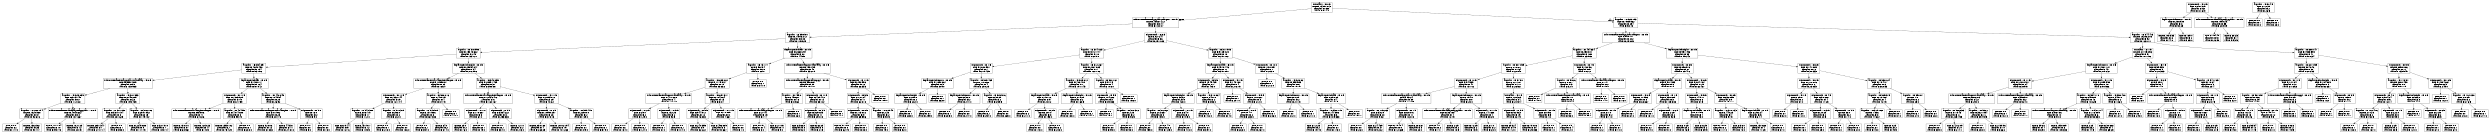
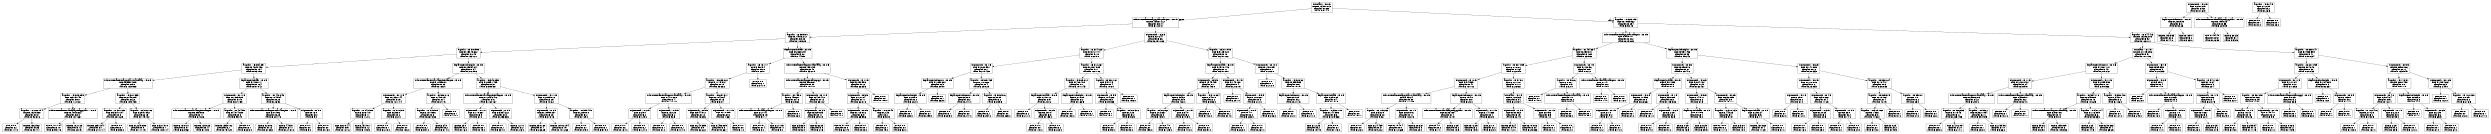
edge "trip_month <= 2.5 mse = 120.806 samples = 6 value = 23.833" -> "trip_month <= 1.5 mse = 25.0 samples = 2 value = 37.0": removed
node "avg_dur <= 609.49 mse = 2.25 samples = 2 value = 50.5": label "avg_dur <= 609.49 mse = 2.25 samples = 2 value = 50.5" -> "avg_dur <= 609.49 mse = 2.25 class = 2 value = 50.5"
edge "avg_dur <= 315.768 mse = 1.556 samples = 3 value = 44.667" -> "mse = 0.25 samples = 2 value = 45.5": reversed
edge "trip_month <= 5.0 mse = 1.0 samples = 2 value = 10.0" -> "mse = 0.0 samples = 1 value = 9.0": reversed
